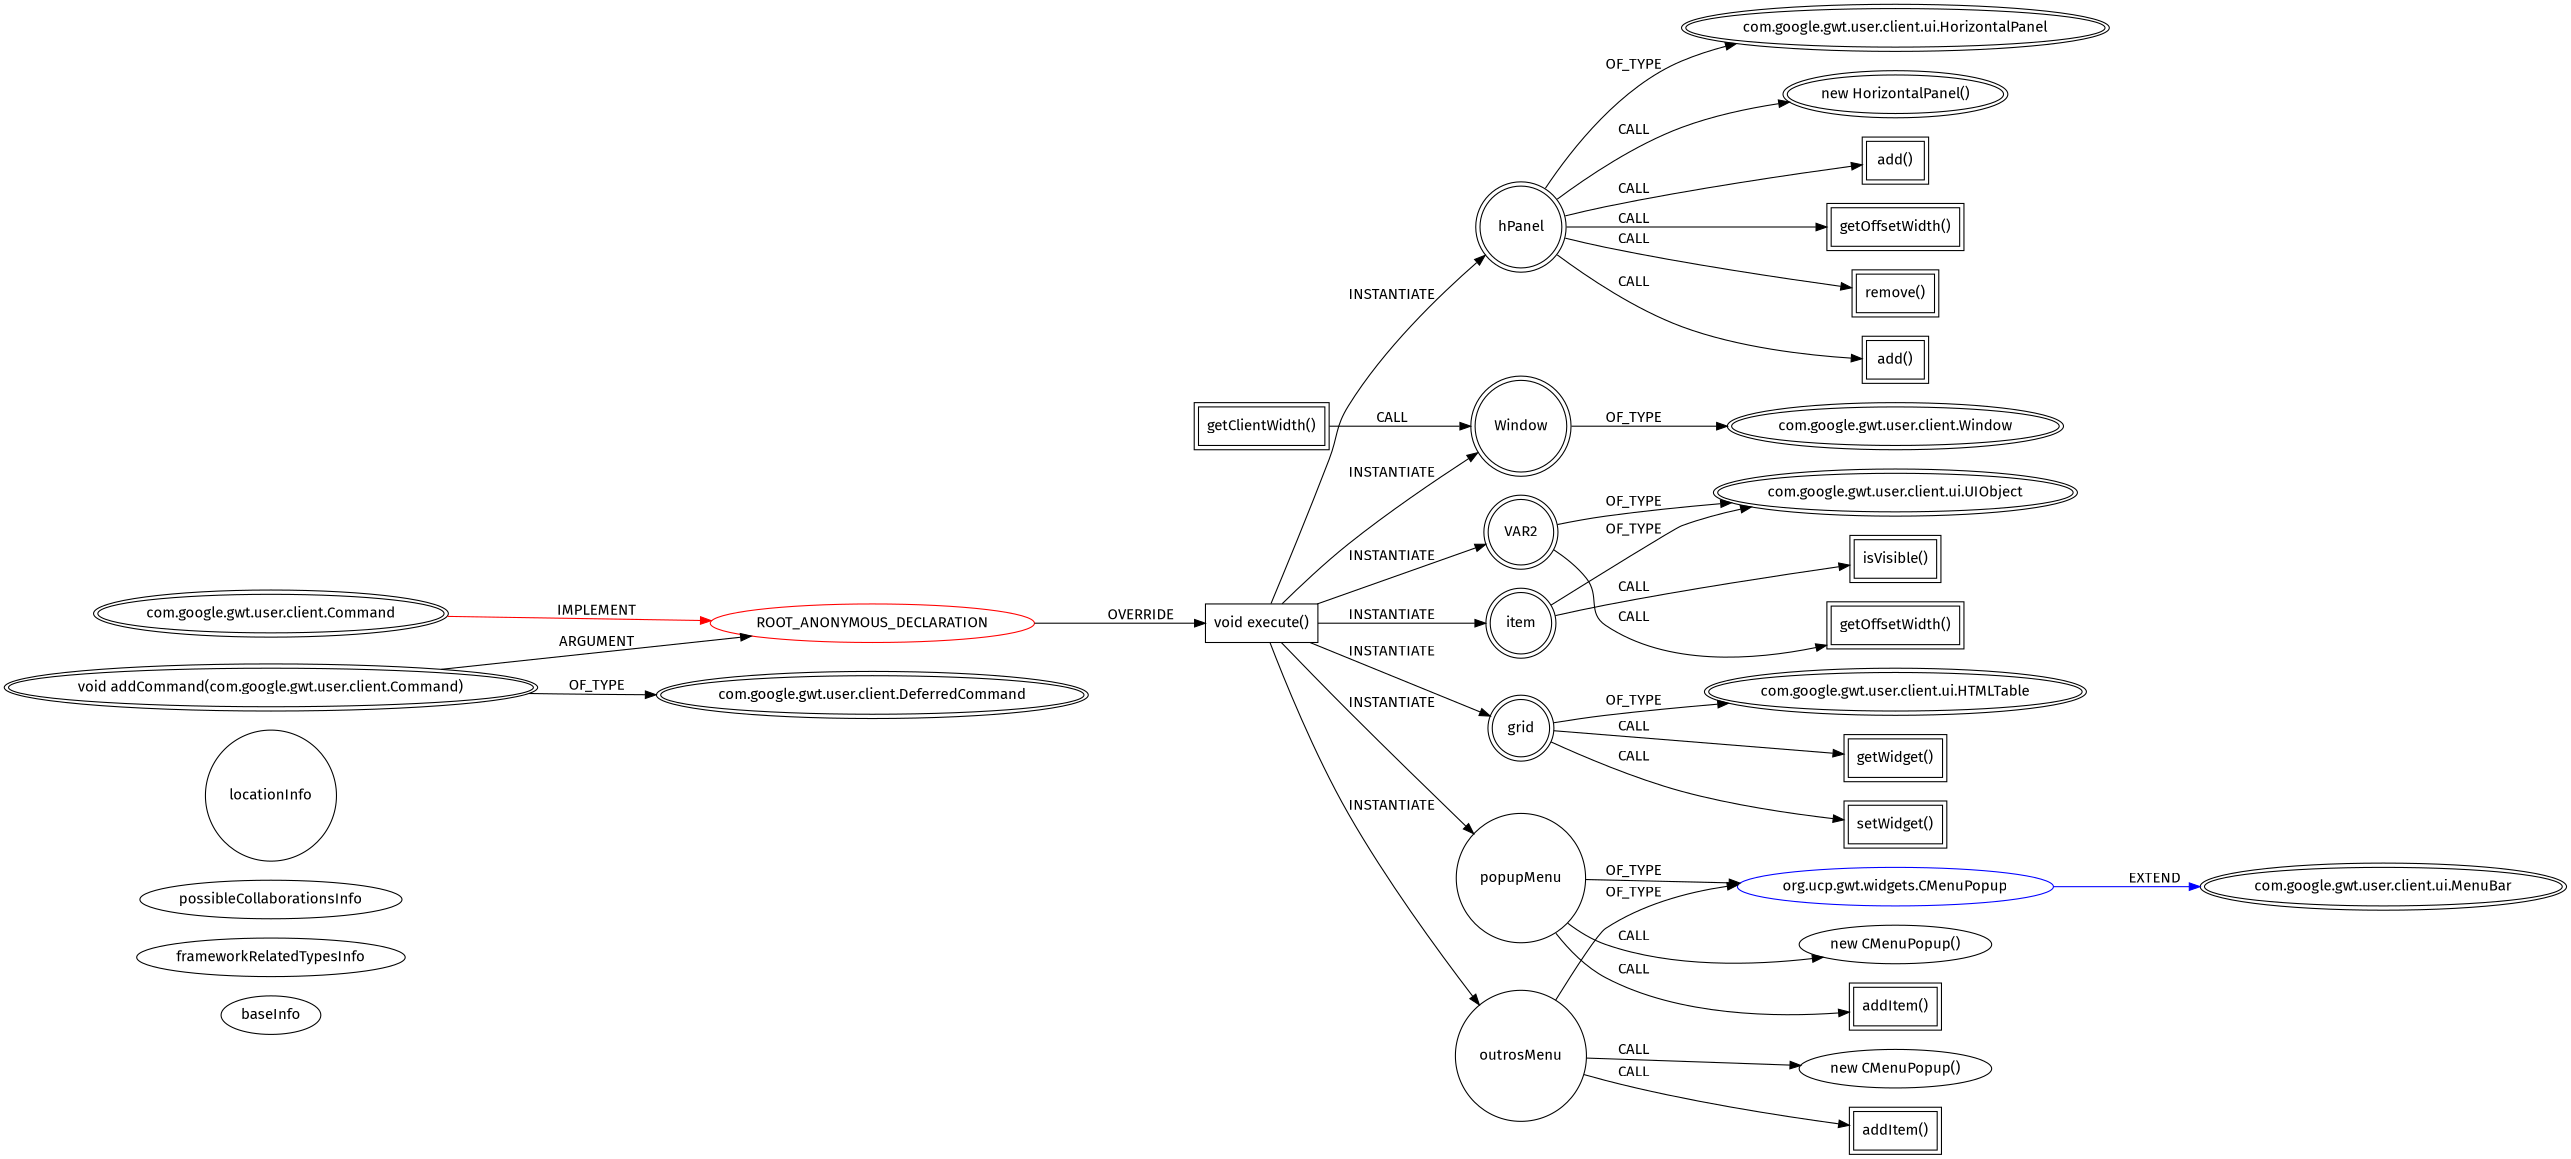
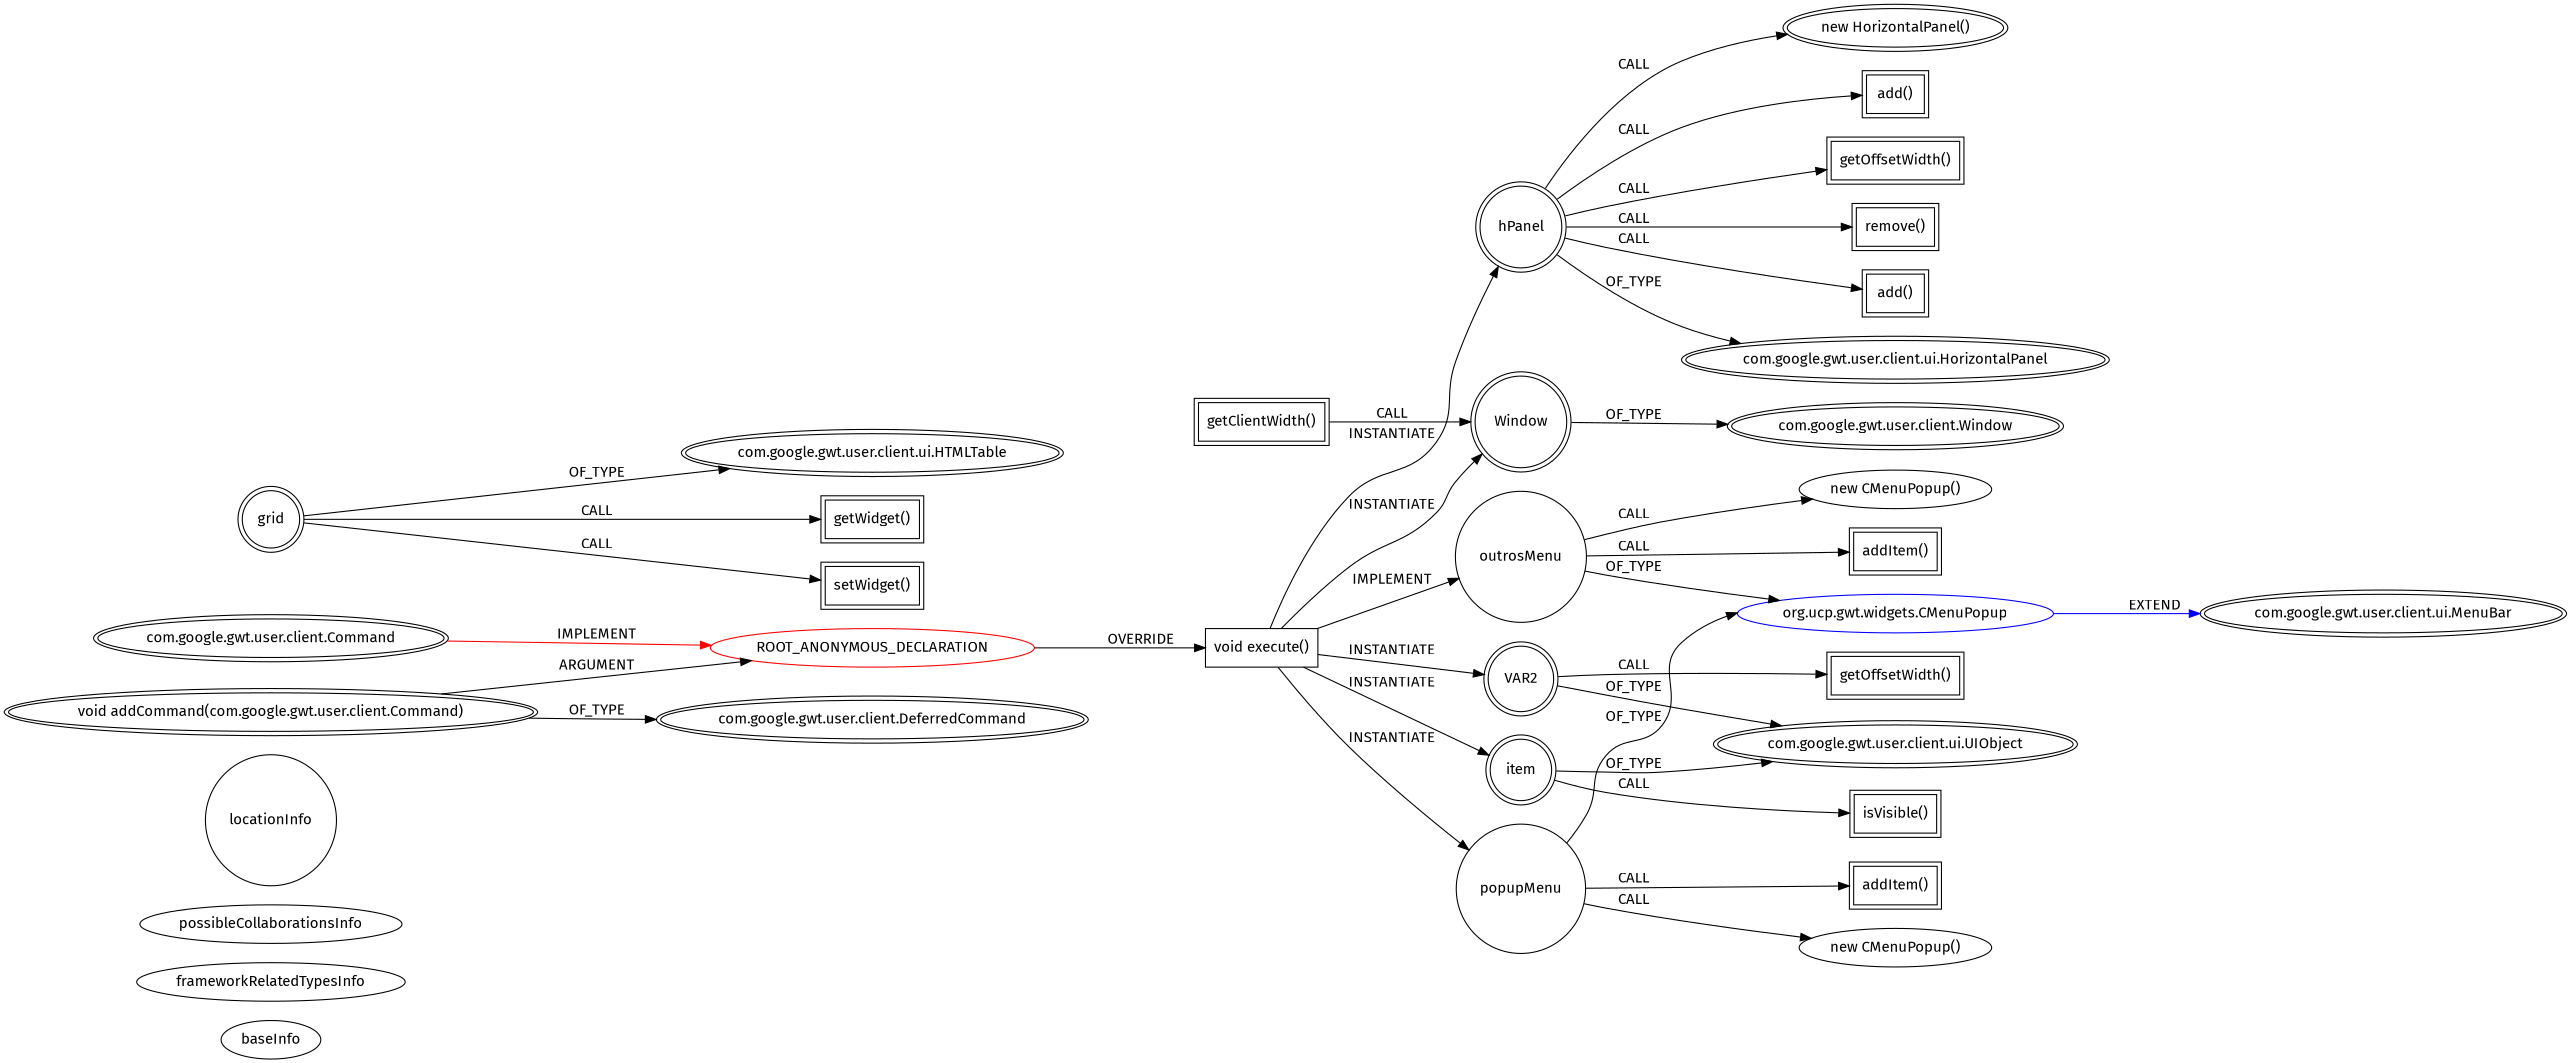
edge "void execute()" -> "grid": removed, label "INSTANTIATE"
edge "void execute()" -> "outrosMenu": label "INSTANTIATE" -> "IMPLEMENT"
